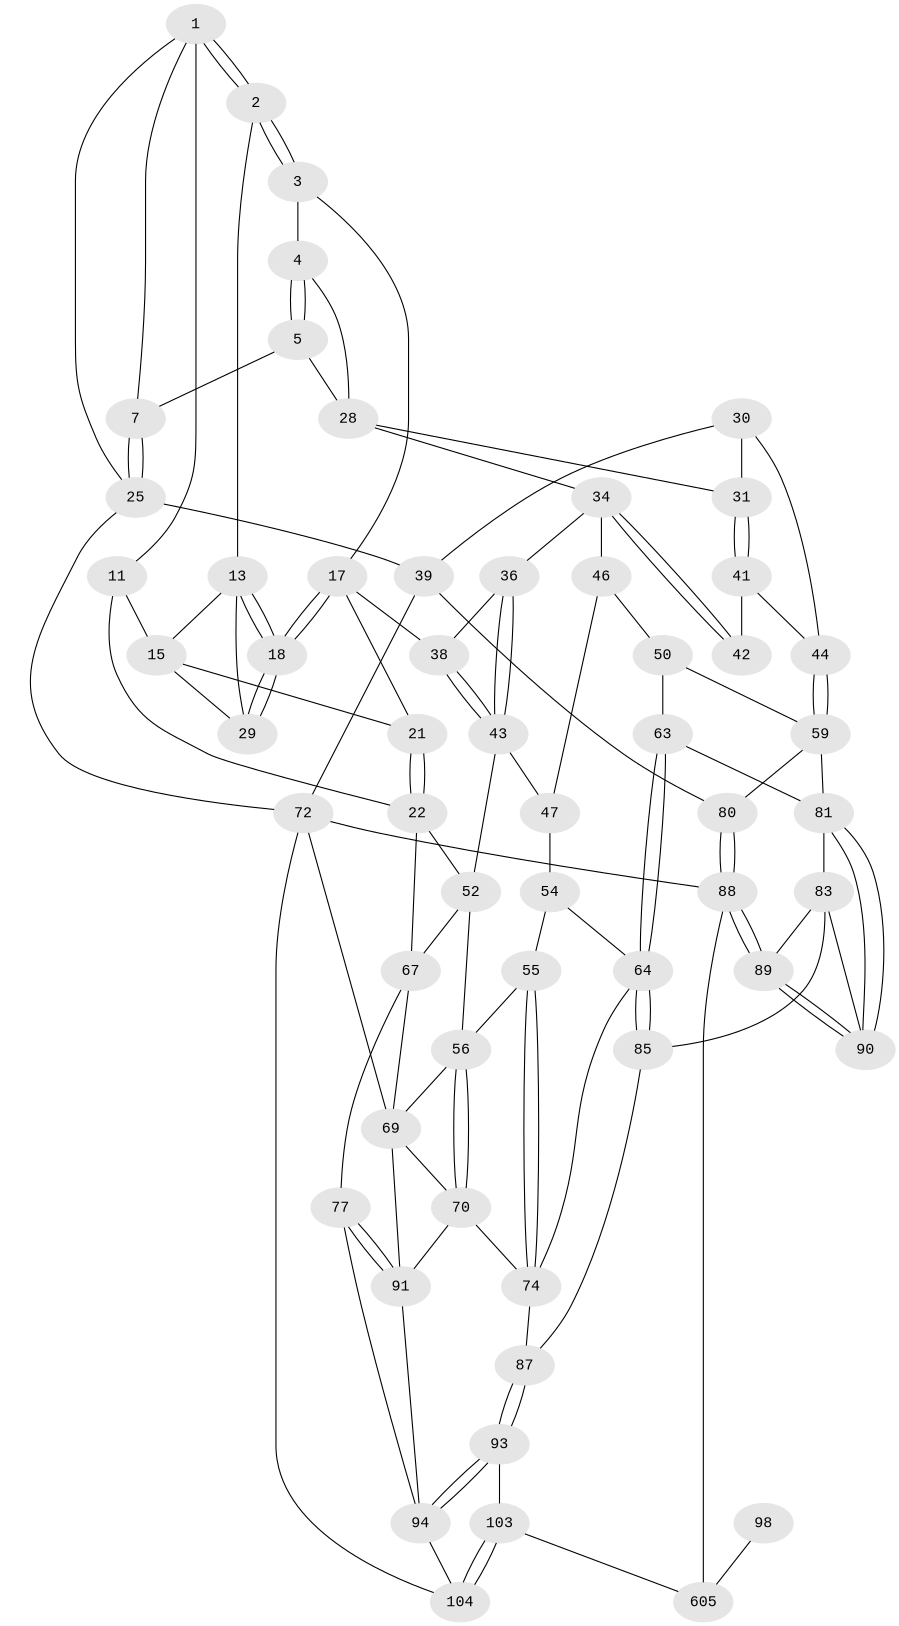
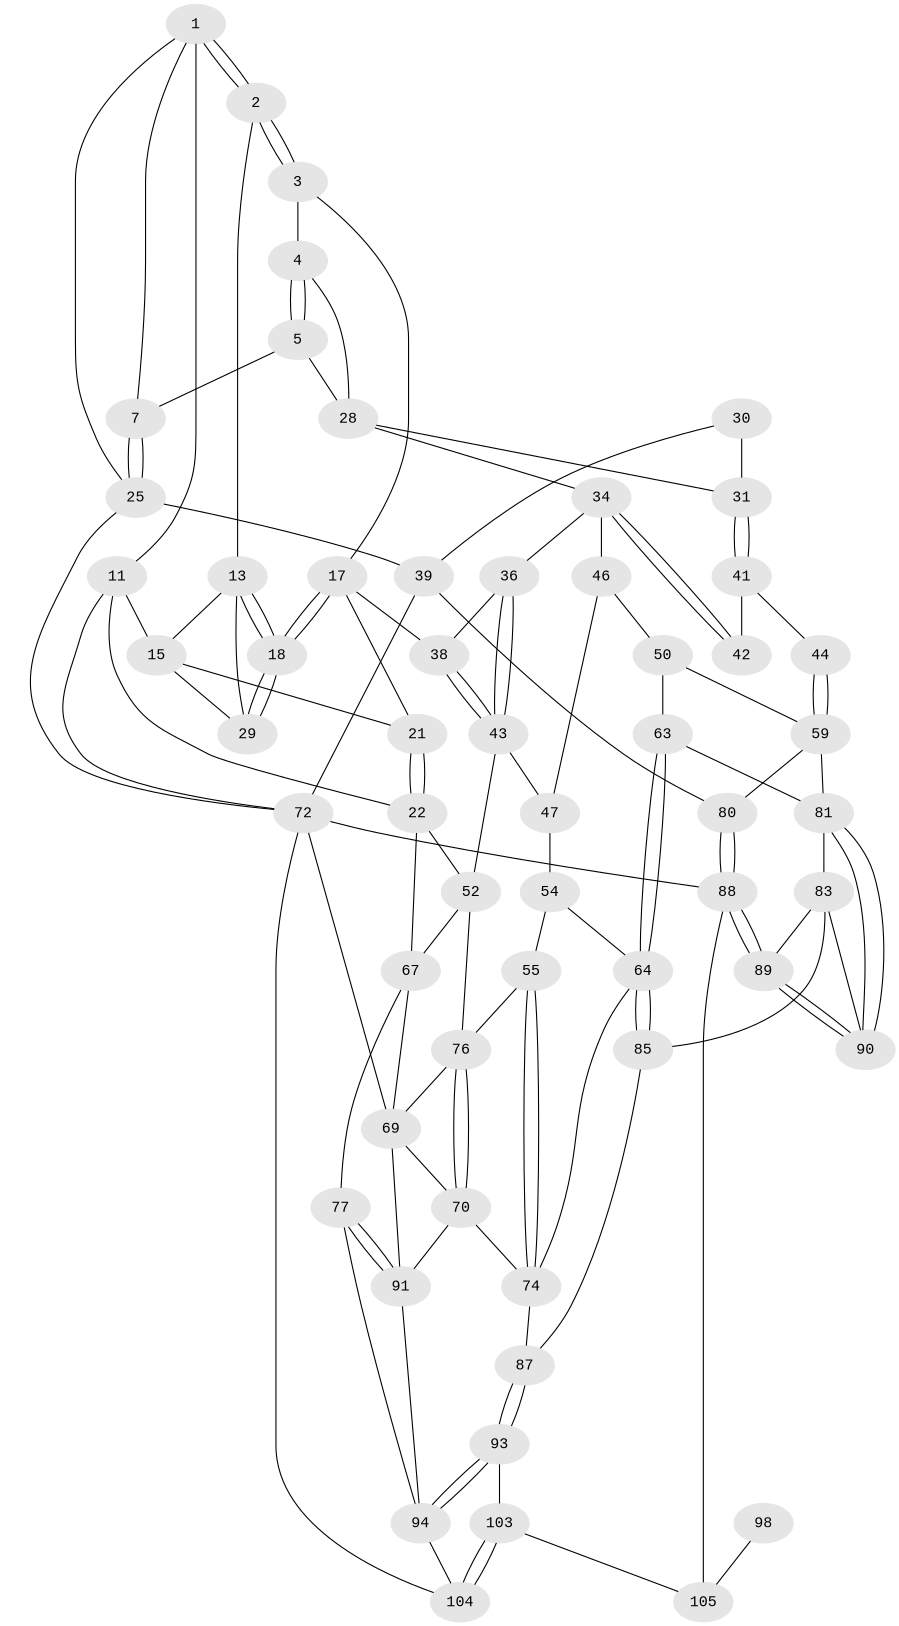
edge "30" -- "44": removed
edge "11" -- "72": added
node "56": label "56" -> "76"
node "605": label "605" -> "105"
